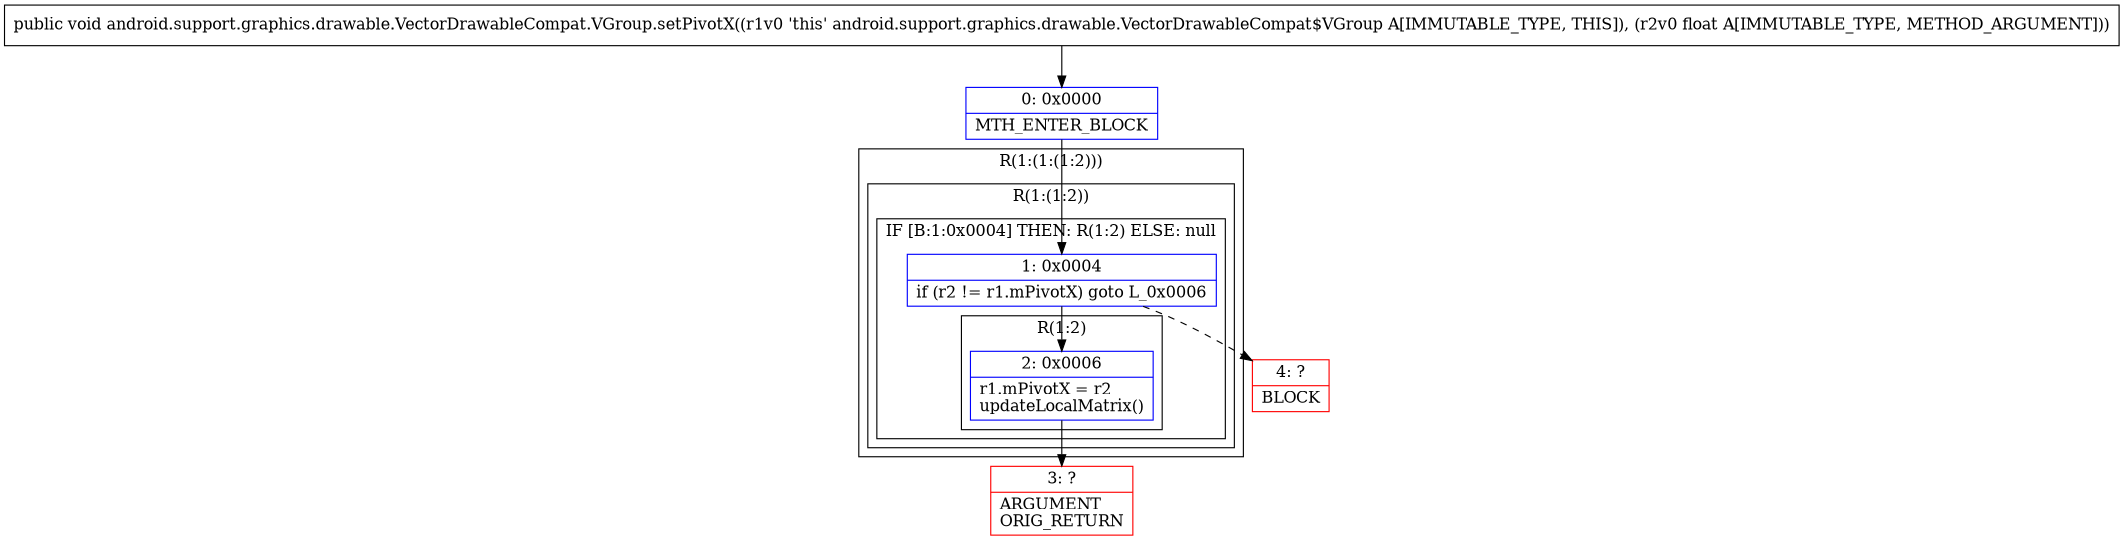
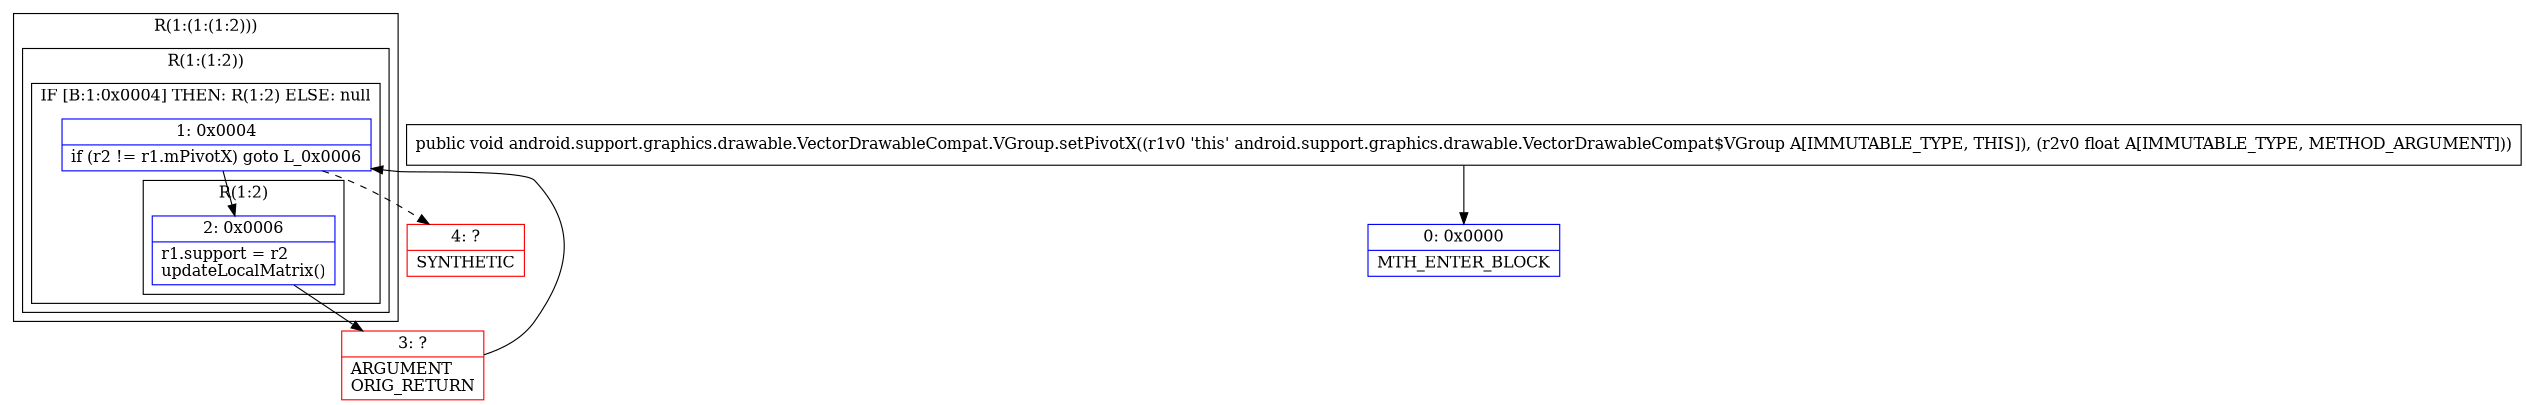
edge "0: 0x0000" -> "1: 0x0004": now "3: ?" -> "1: 0x0004"
node "2: 0x0006": text "r1.mPivotX = r2" -> "r1.support = r2"
node "4: ?": text "BLOCK" -> "SYNTHETIC"
